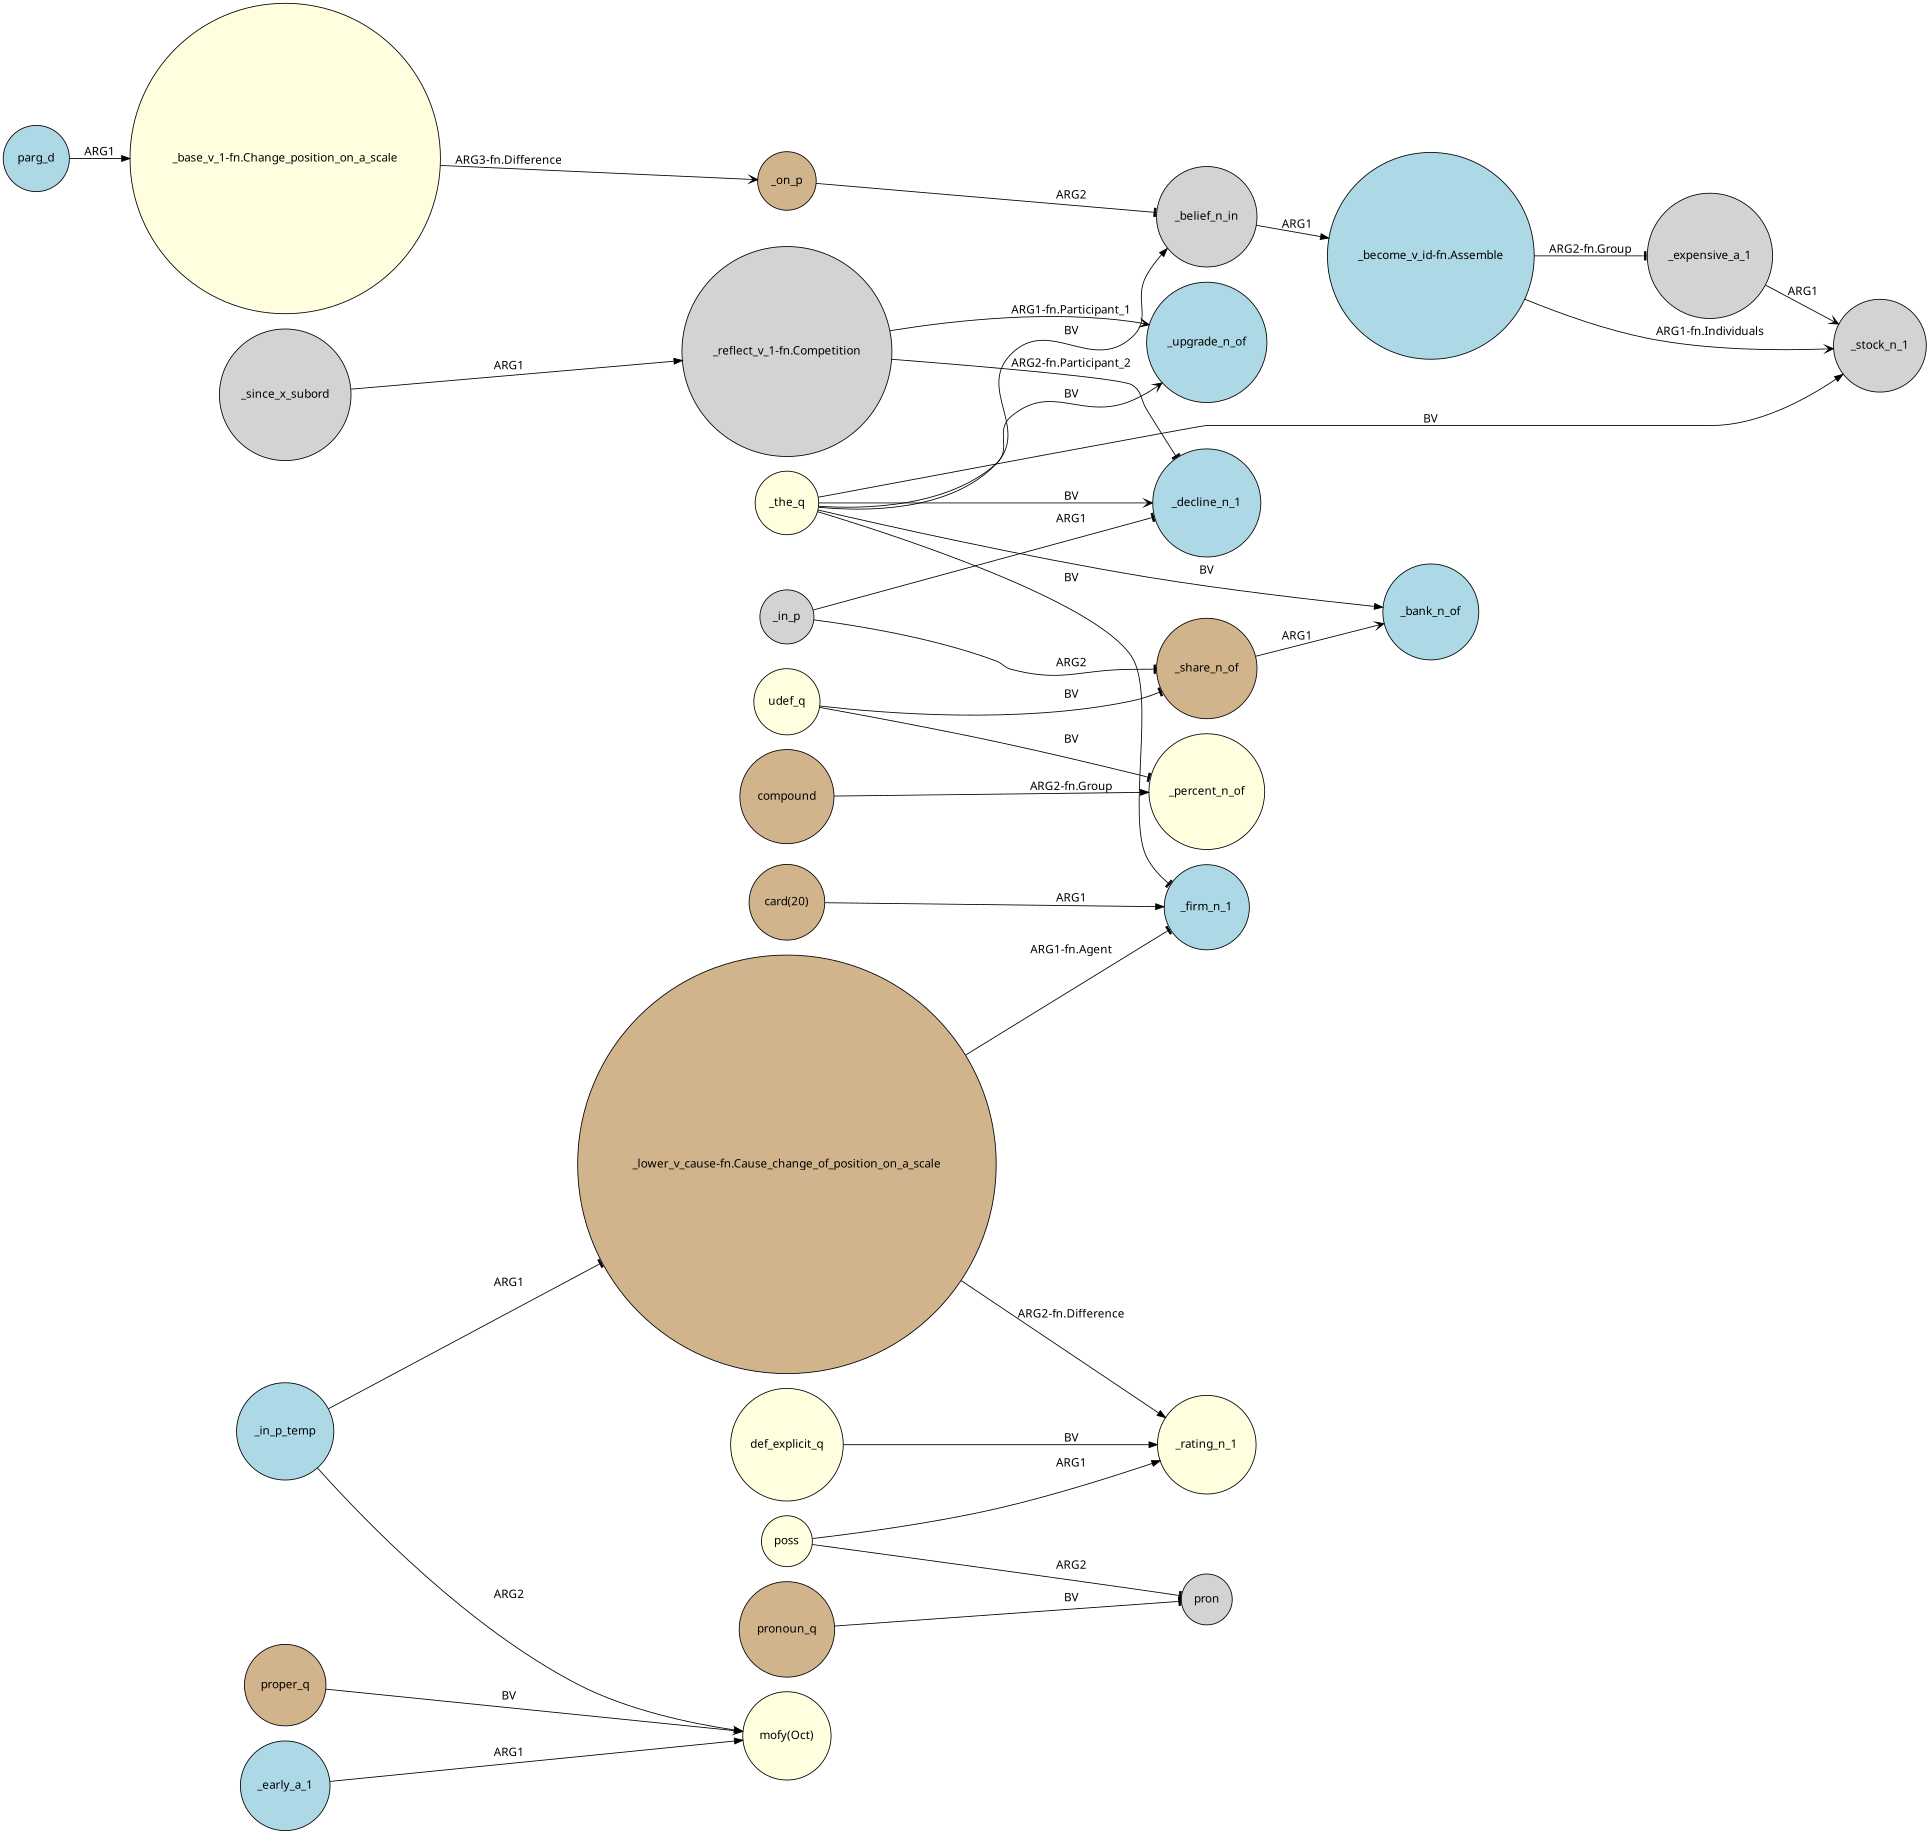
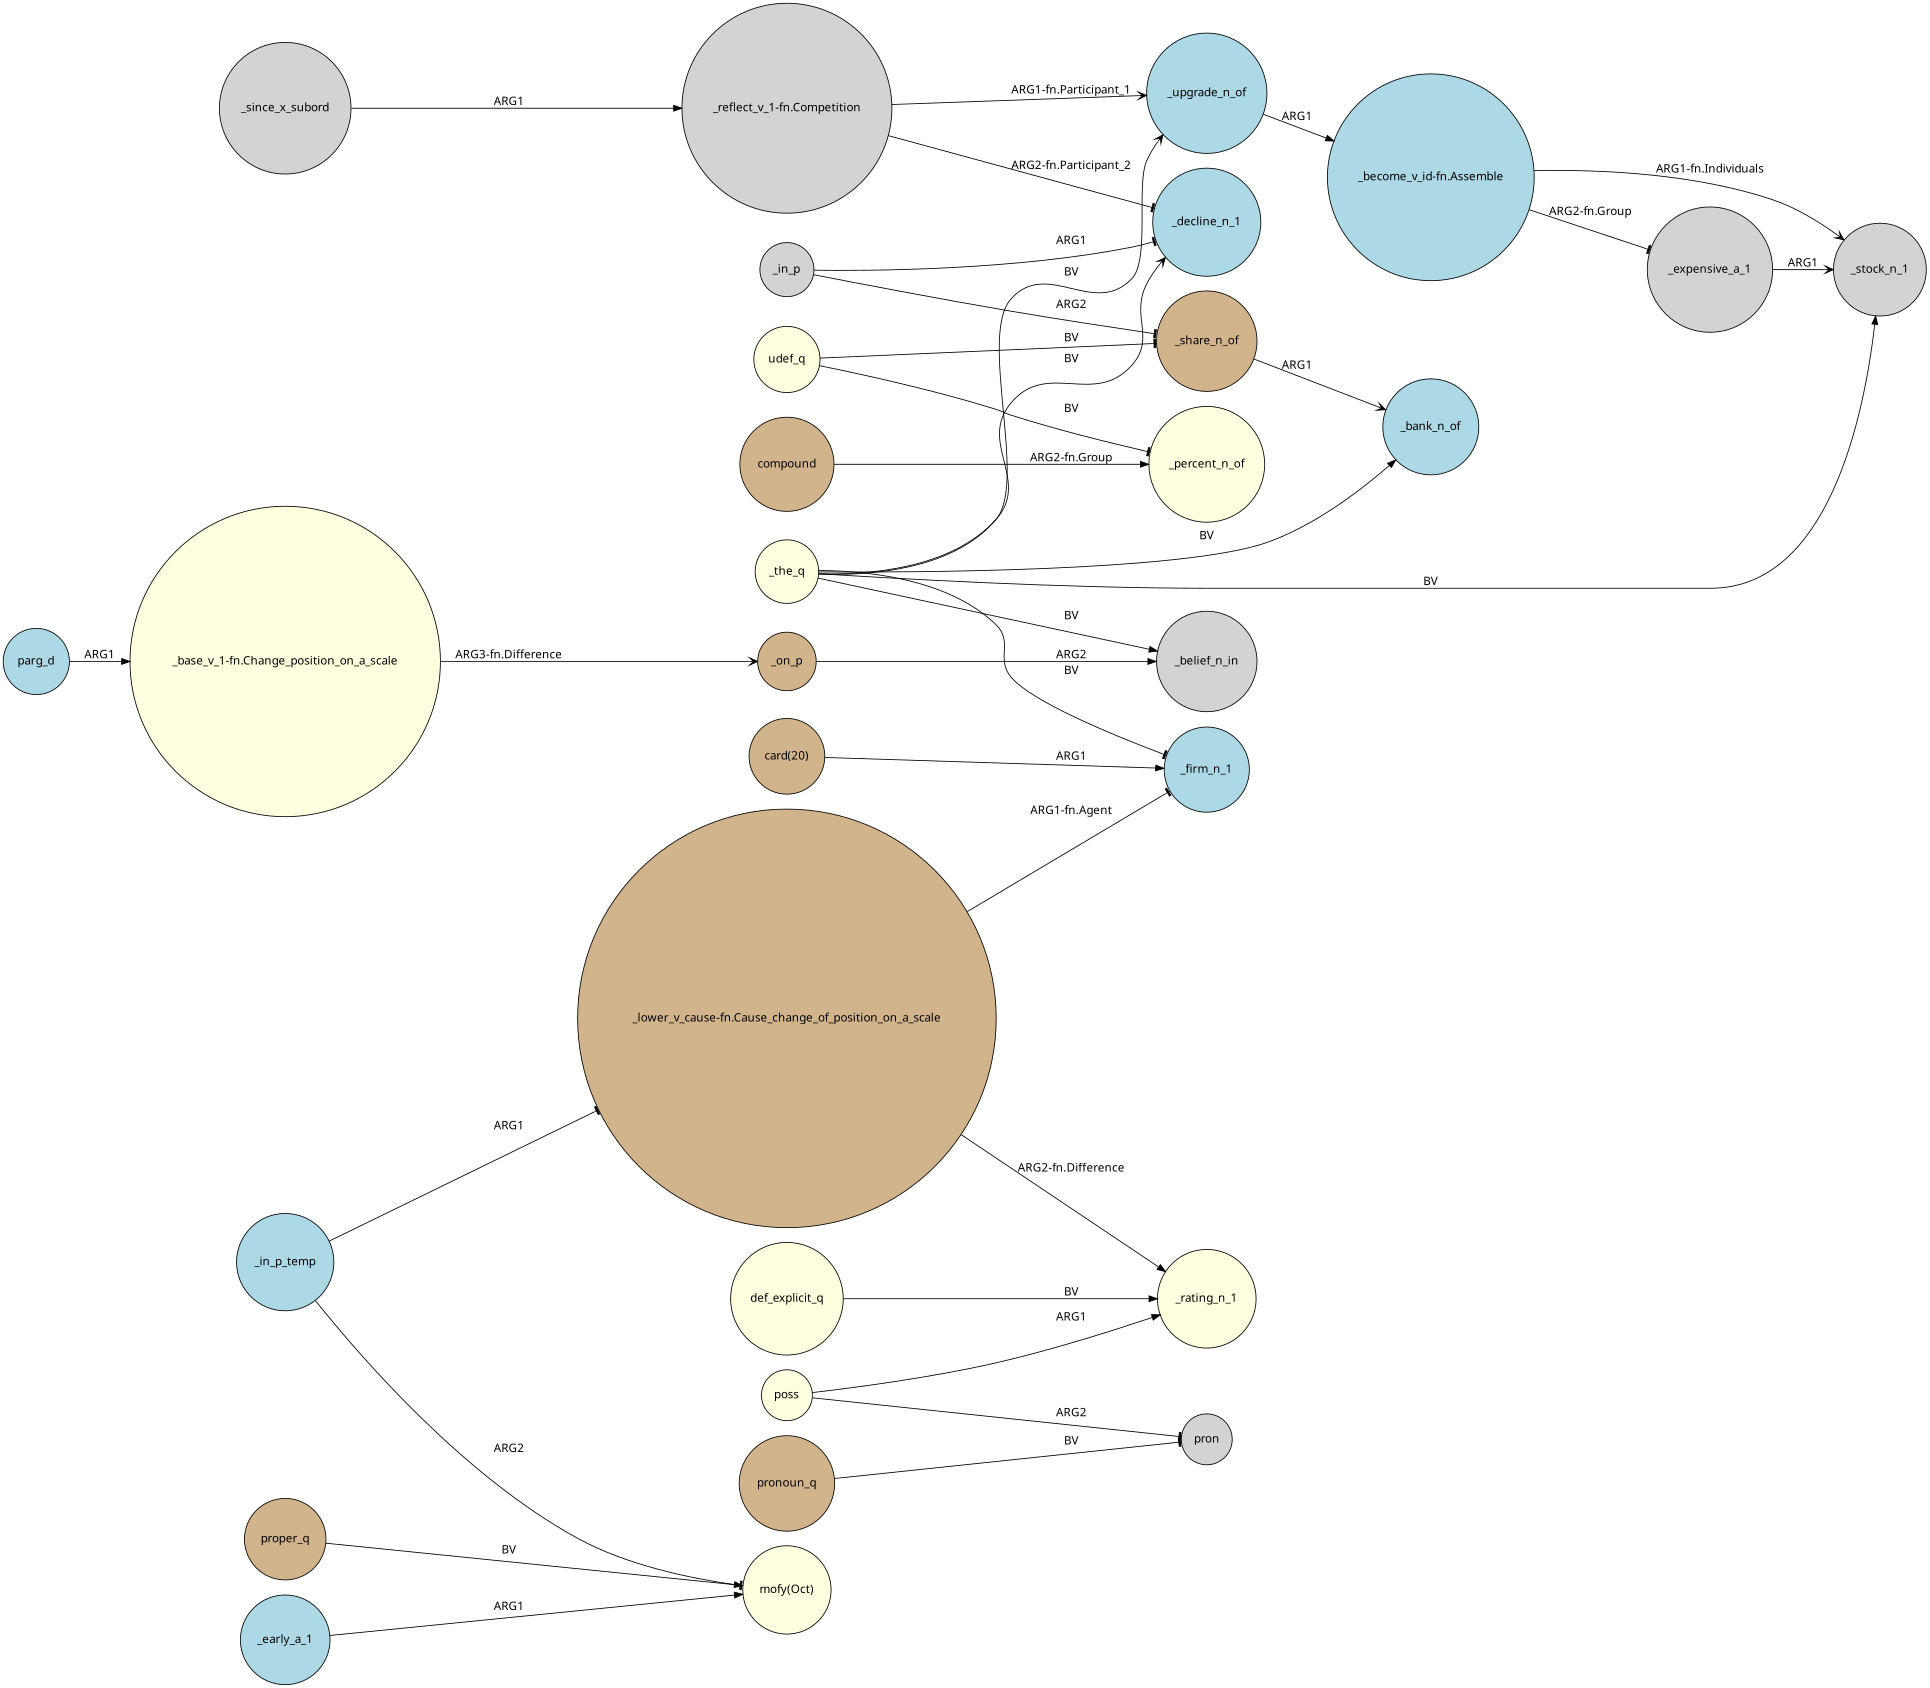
edge "_on_p" -> "_belief_n_in": arrowhead tee -> normal
edge "_belief_n_in" -> "_become_v_id-fn.Assemble": now "_upgrade_n_of" -> "_become_v_id-fn.Assemble"
edge "proper_q" -> "mofy(Oct)": arrowhead vee -> tee
